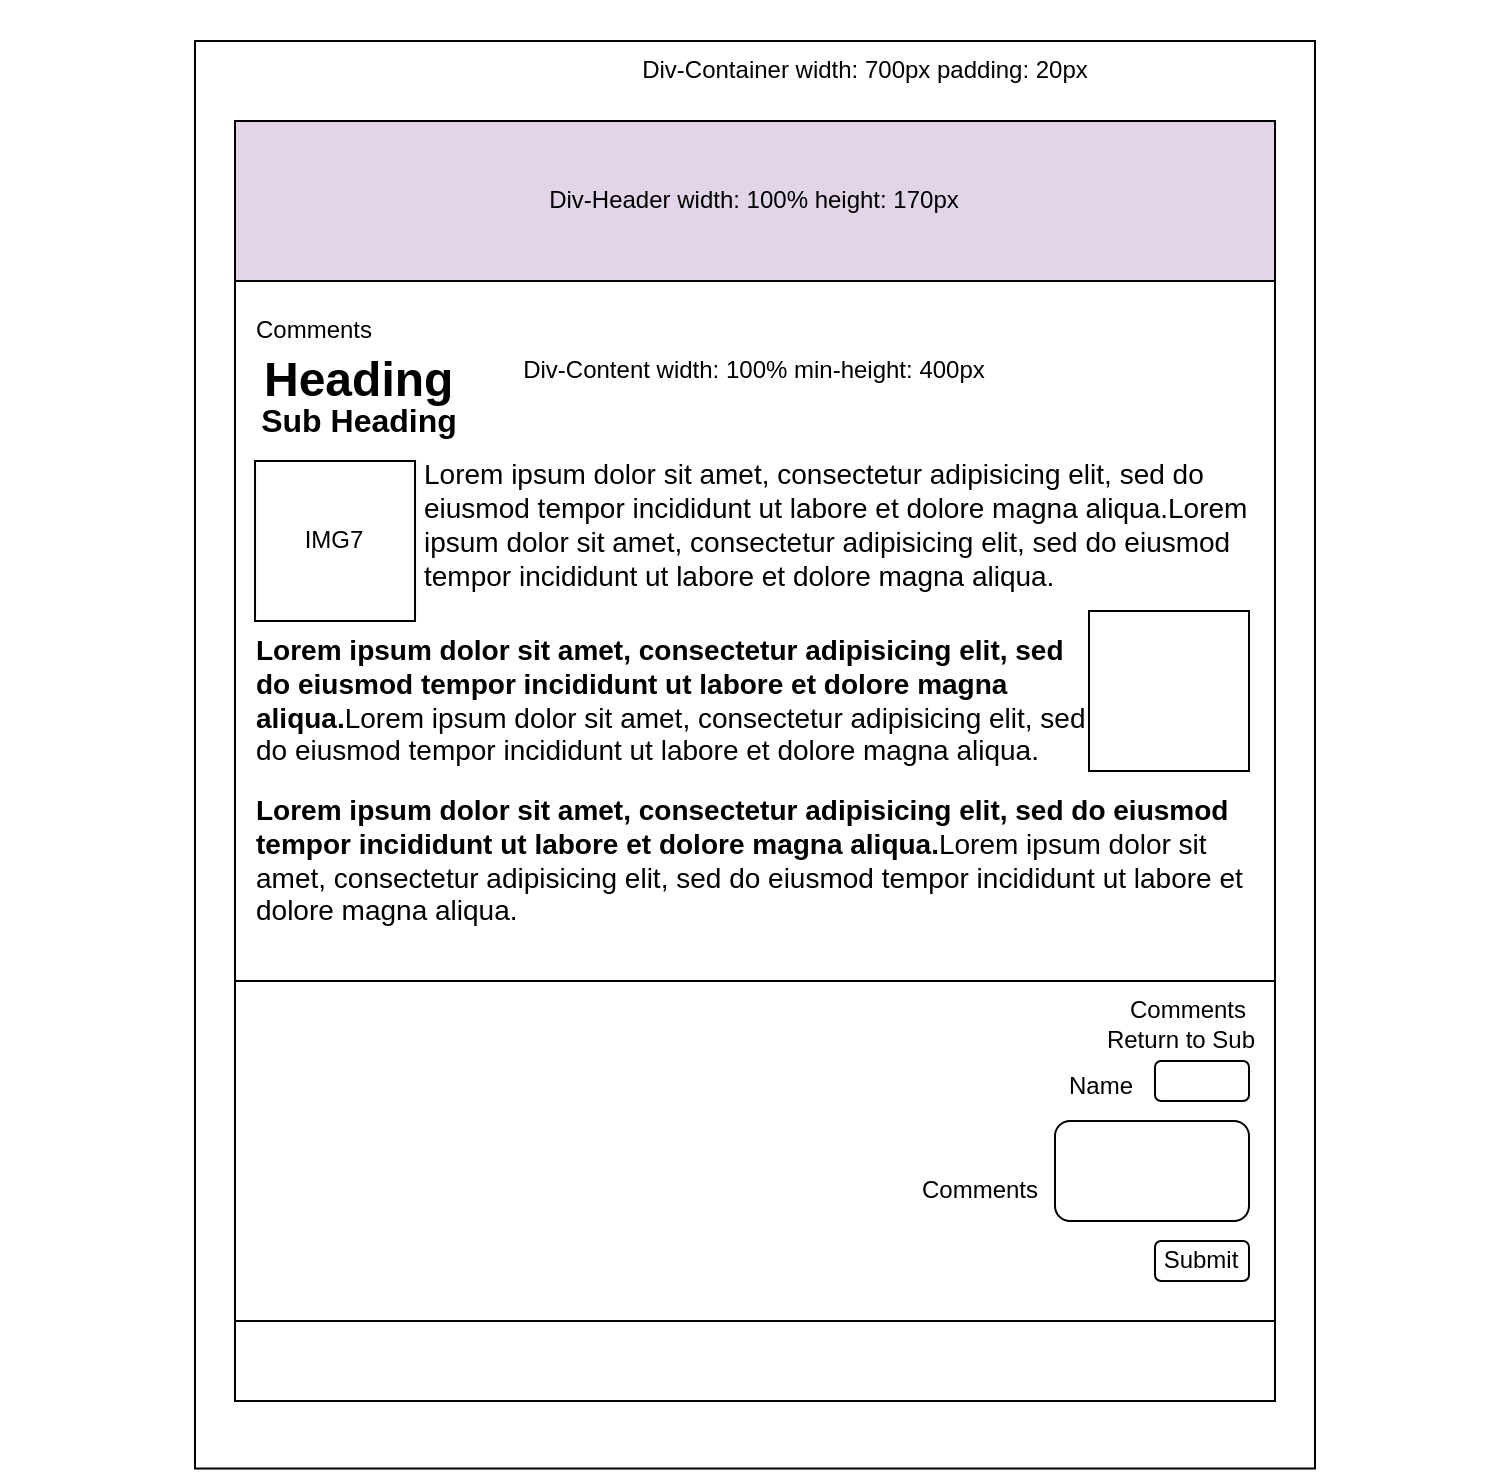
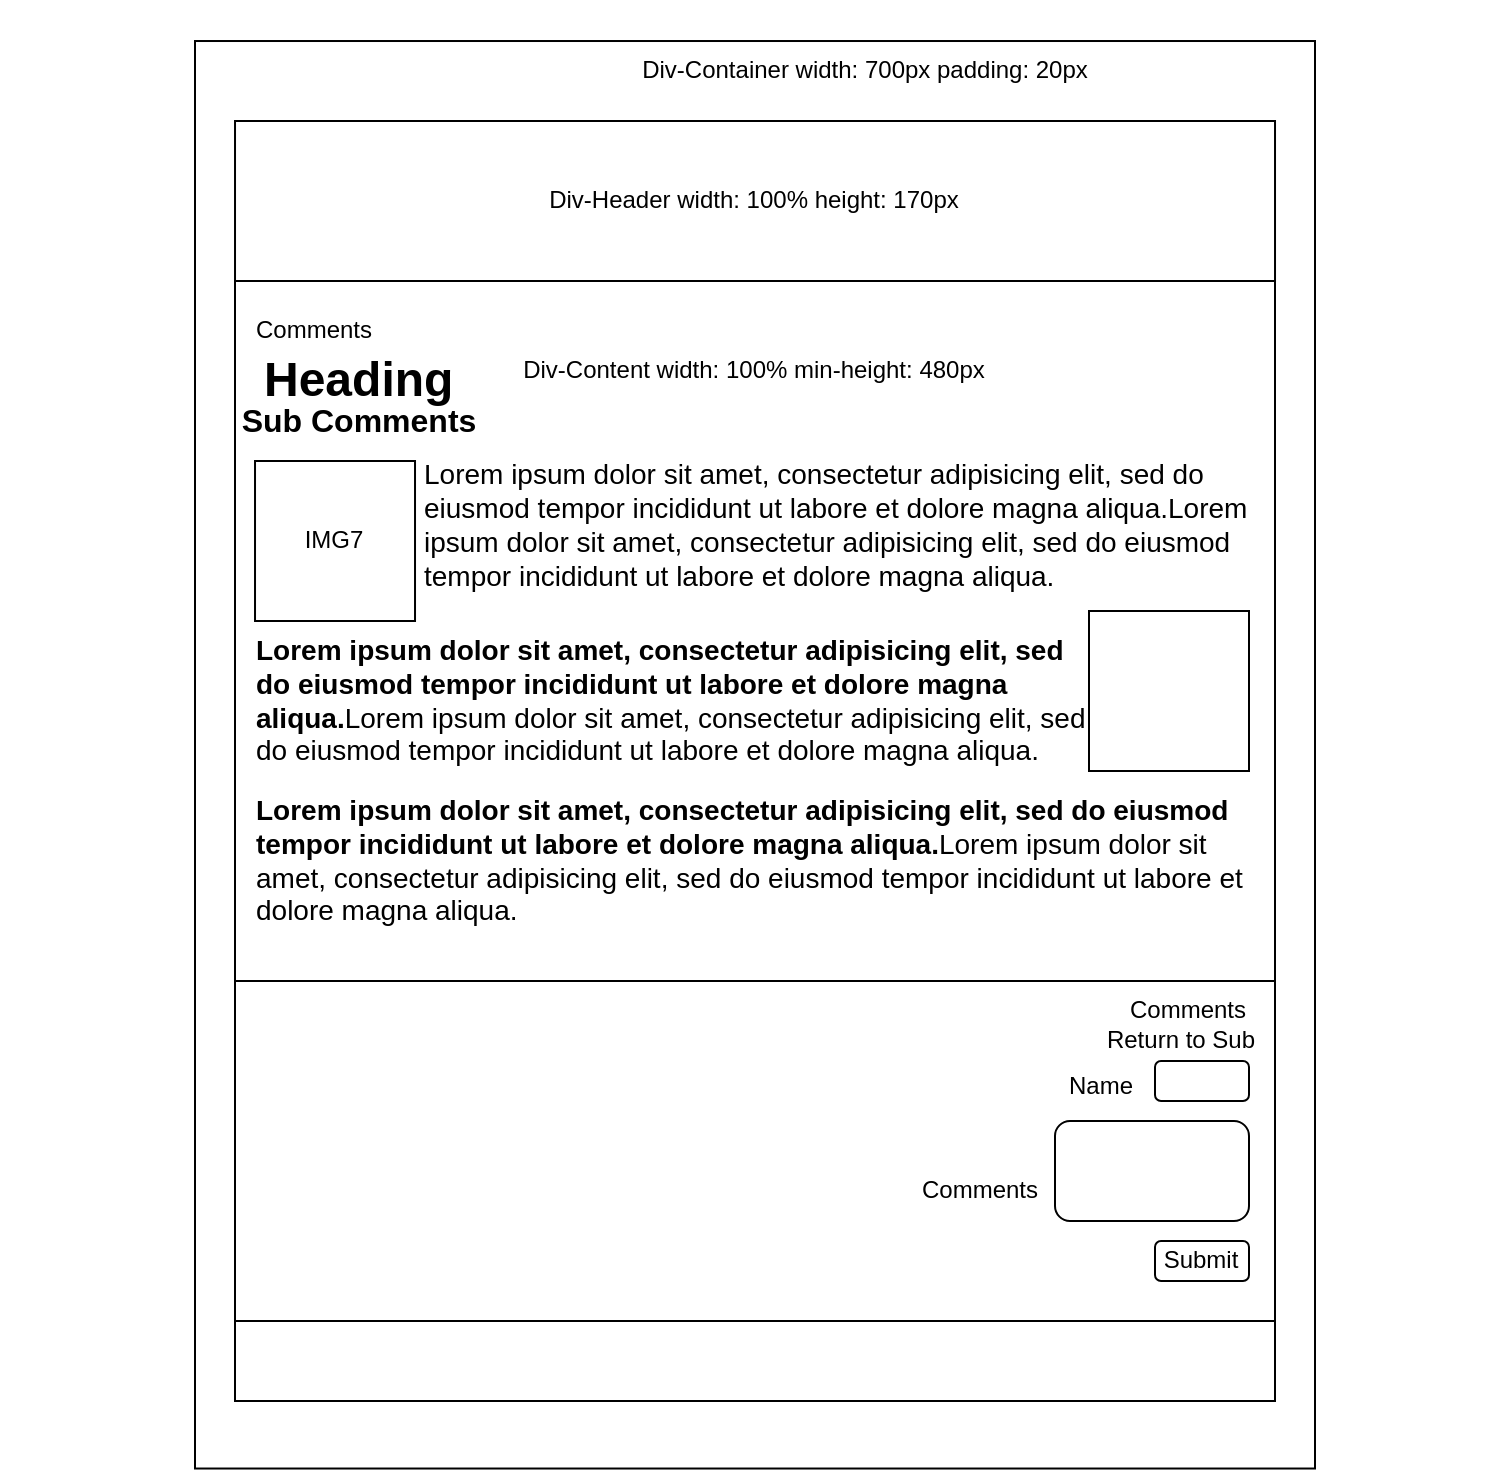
node "Div-Header width: 100% height: 170px": fillcolor #e1d5e7 -> #ffffff
node "Div-Content width: 100% min-height: 400px": label "Div-Content width: 100% min-height: 400px" -> "Div-Content width: 100% min-height: 480px"
node "Sub Heading": label "Sub Heading" -> "Sub Comments"
